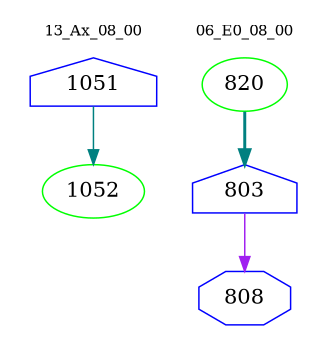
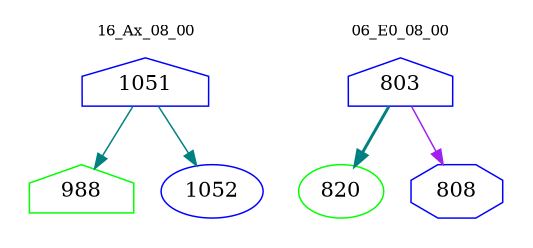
cluster "13_Ax_08_00": label "13_Ax_08_00" -> "16_Ax_08_00"
edge "820" -> "803": reversed
node "988": added
node "1052": color green -> blue
